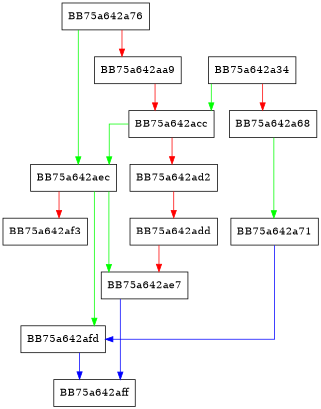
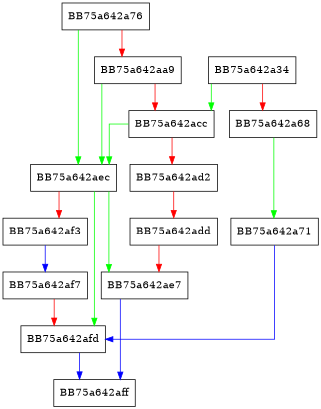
edge "BB75a642aa9" -> "BB75a642aec": added
node "BB75a642af7": added
